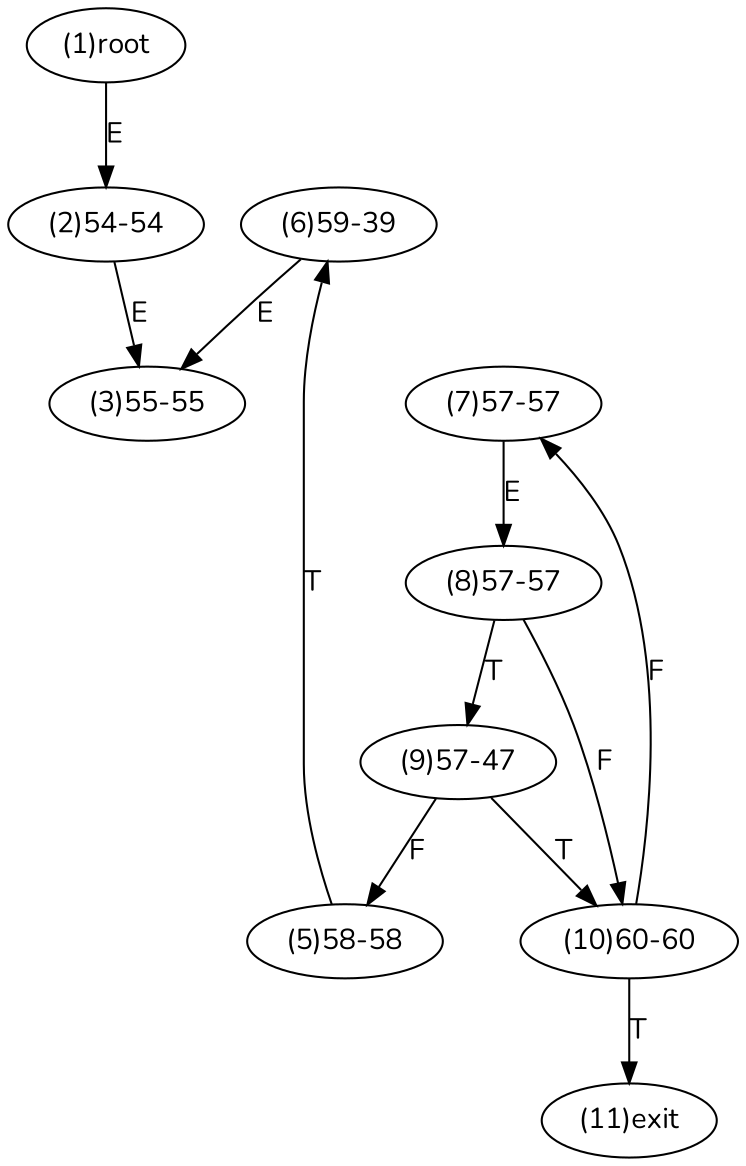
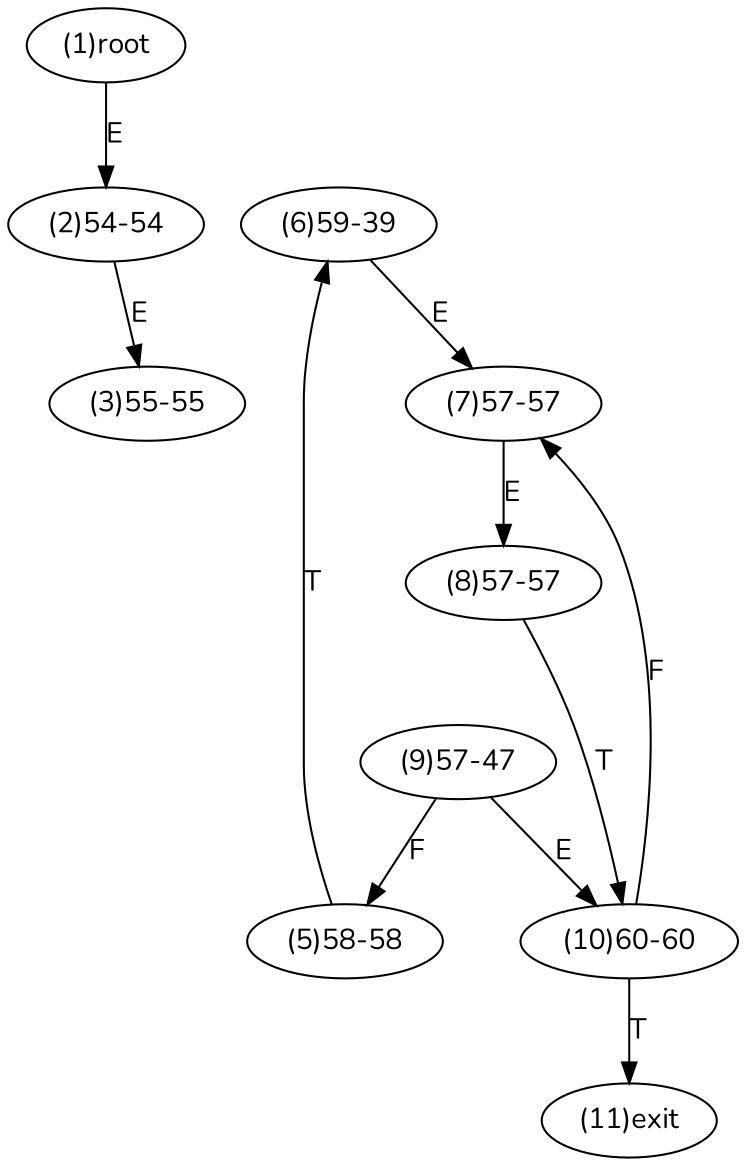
edge "(6)59-39" -> "(3)55-55": now "(6)59-39" -> "(7)57-57"
edge "(8)57-57" -> "(9)57-47": removed, label "T"
edge "(8)57-57" -> "(10)60-60": label "F" -> "T"
edge "(9)57-47" -> "(10)60-60": label "T" -> "E"
